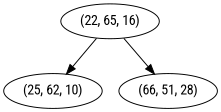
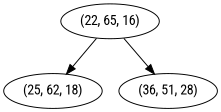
node "(25, 62, 10)": label "(25, 62, 10)" -> "(25, 62, 18)"
node "(66, 51, 28)": label "(66, 51, 28)" -> "(36, 51, 28)"
